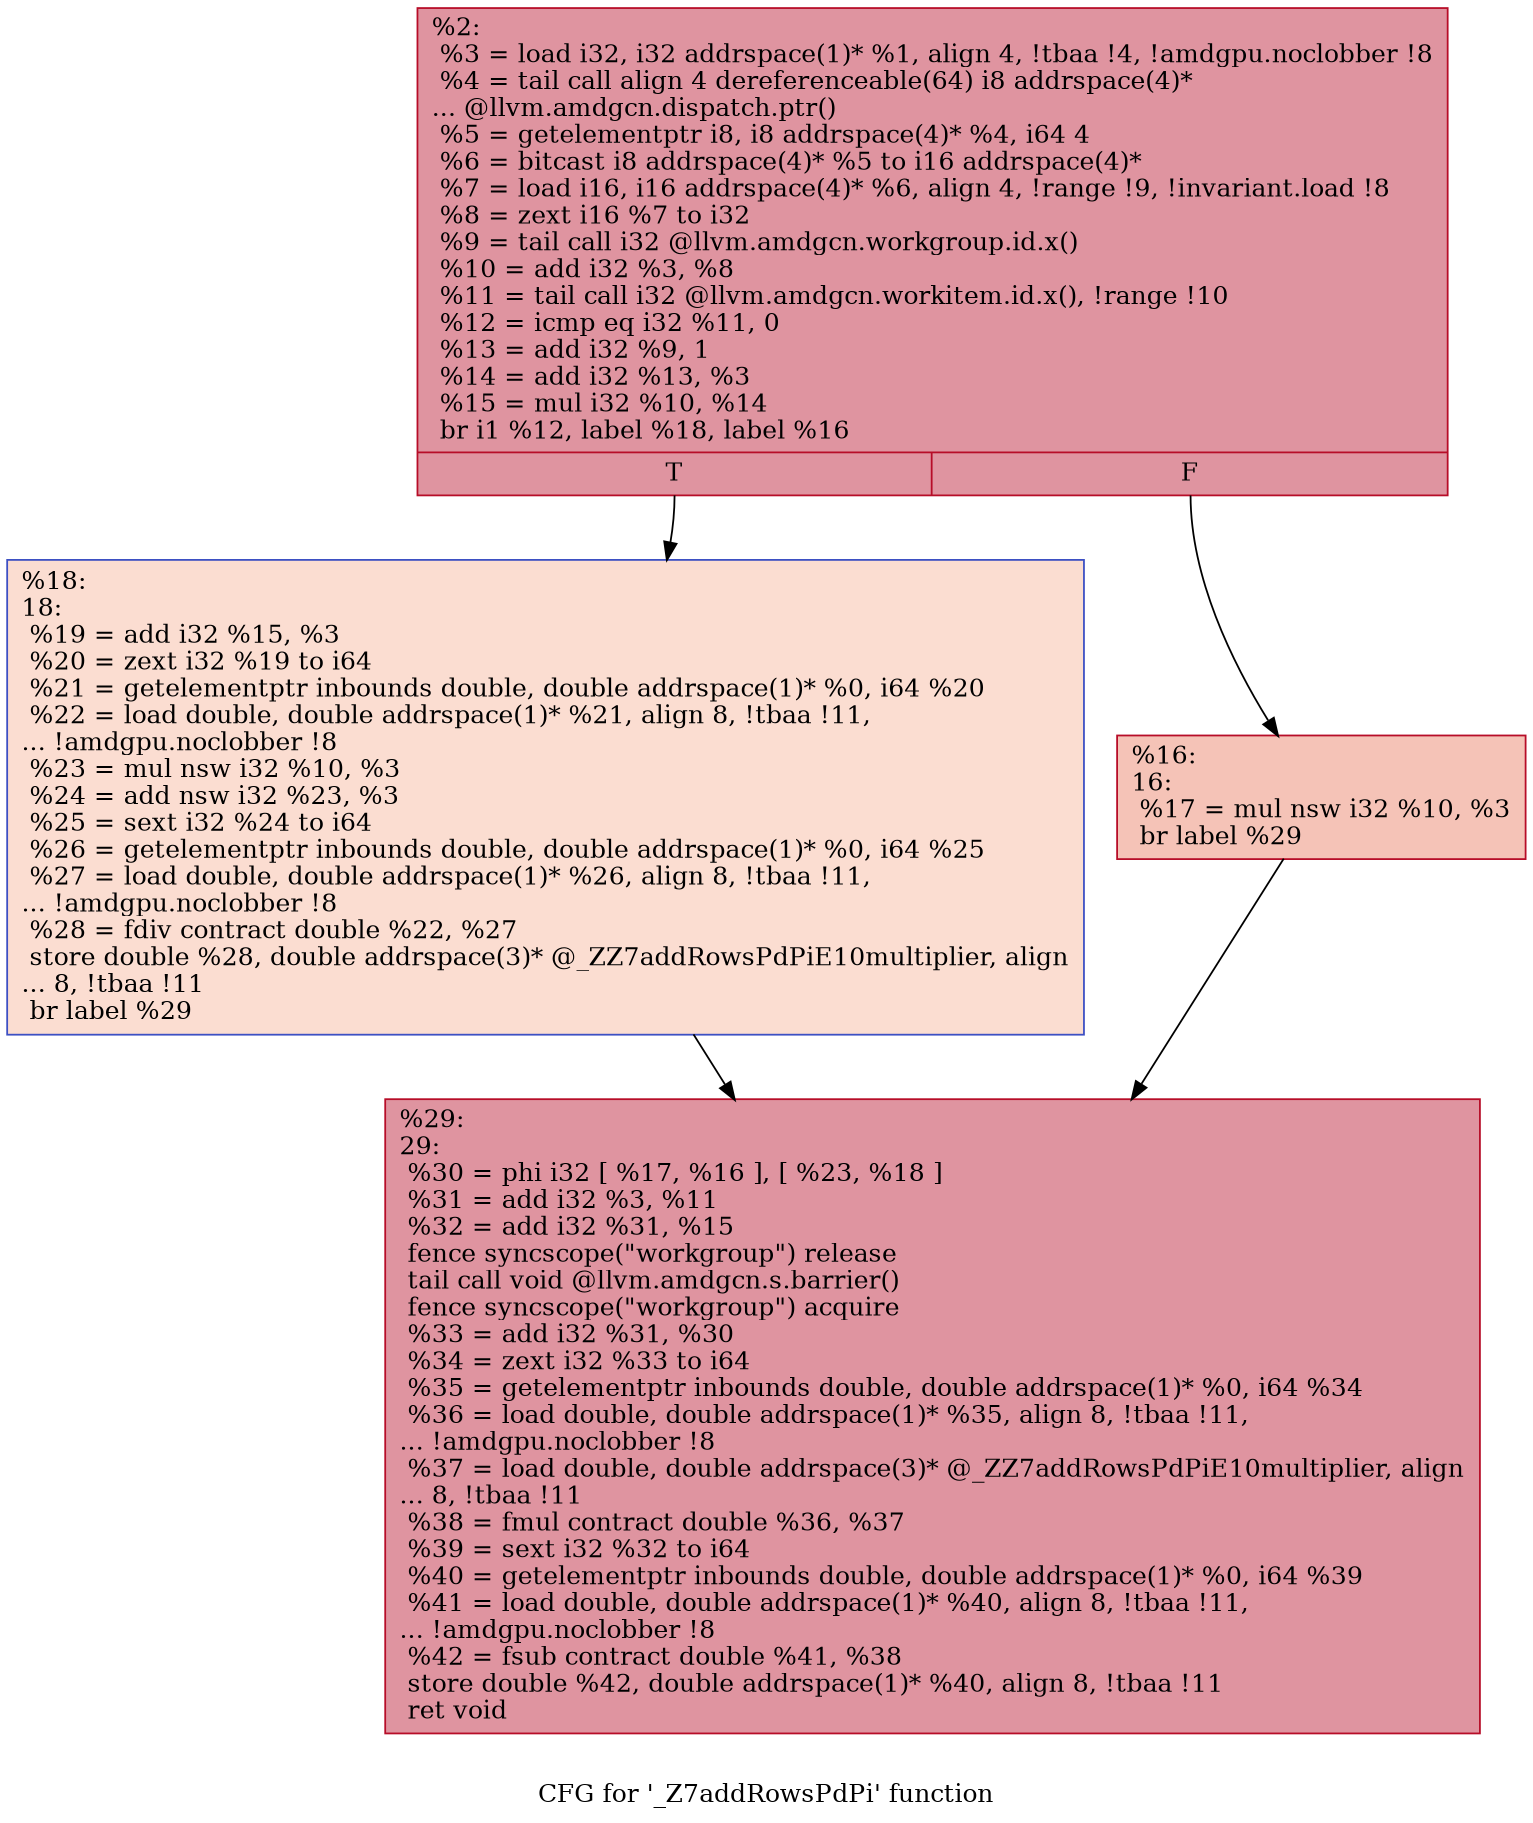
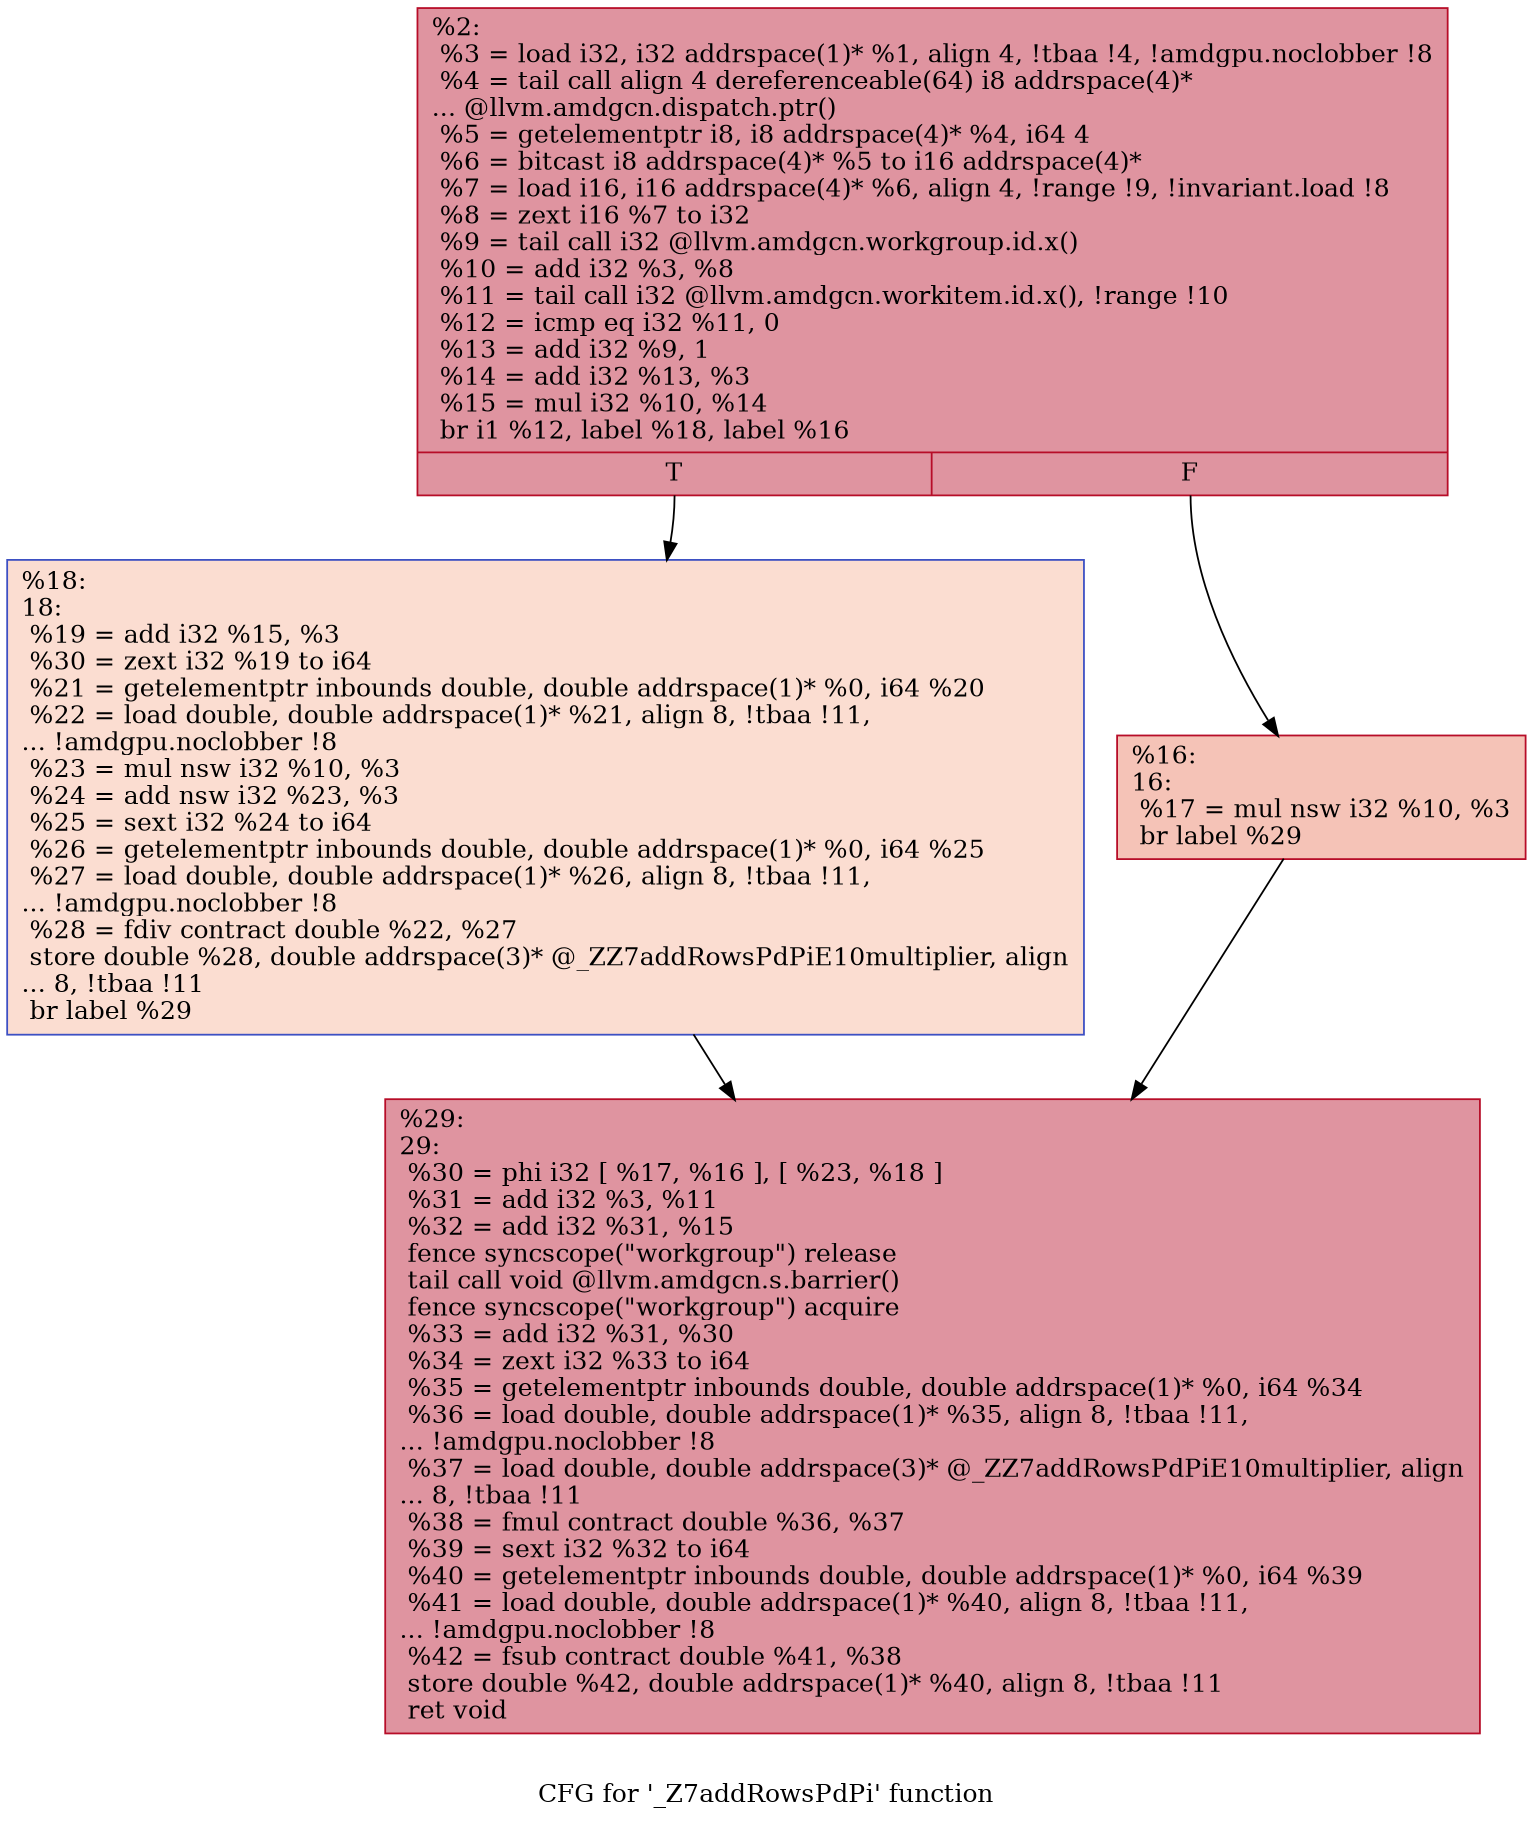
node "%18:": text "%20 = zext i32 %19 to i64" -> "%30 = zext i32 %19 to i64"
